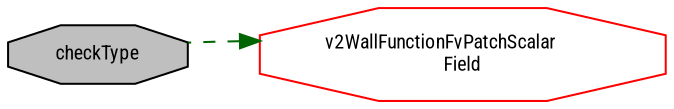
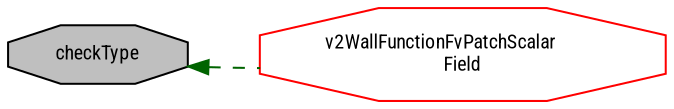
edge "checkType" -> "v2WallFunctionFvPatchScalar Field": reversed
